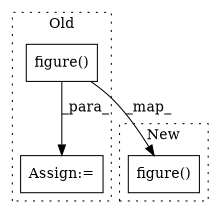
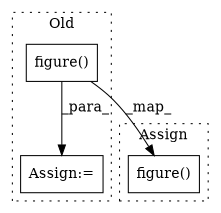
cluster "New": label "New" -> "Assign"
